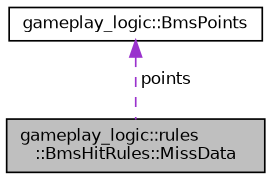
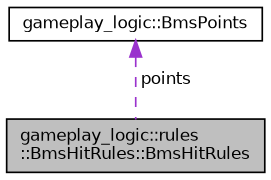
node "gameplay_logic::rules ::BmsHitRules::MissData": label "gameplay_logic::rules ::BmsHitRules::MissData" -> "gameplay_logic::rules ::BmsHitRules::BmsHitRules"
